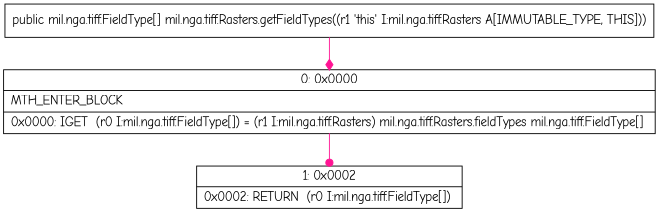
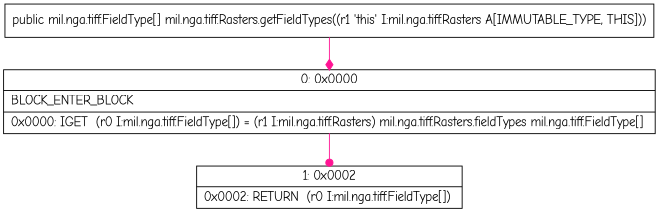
node "0: 0x0000": text "MTH_ENTER_BLOCK" -> "BLOCK_ENTER_BLOCK"
